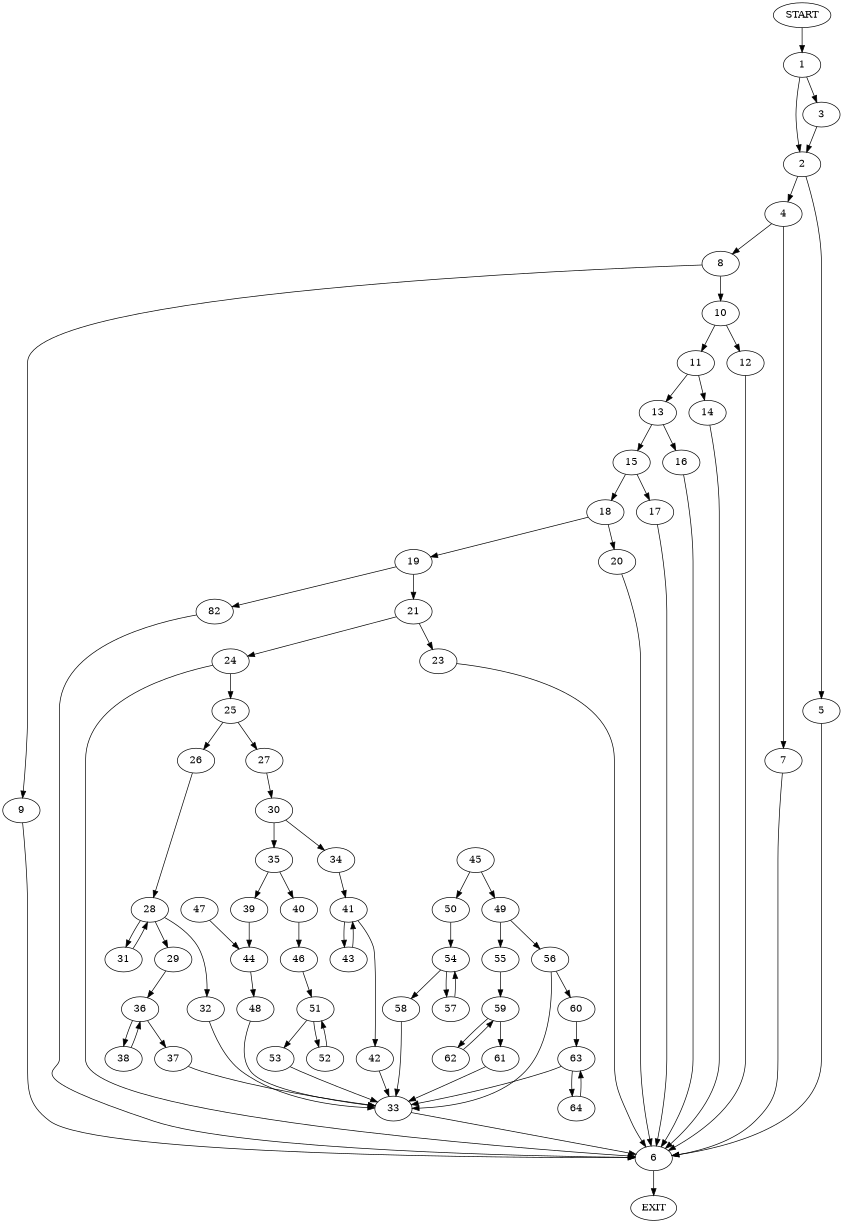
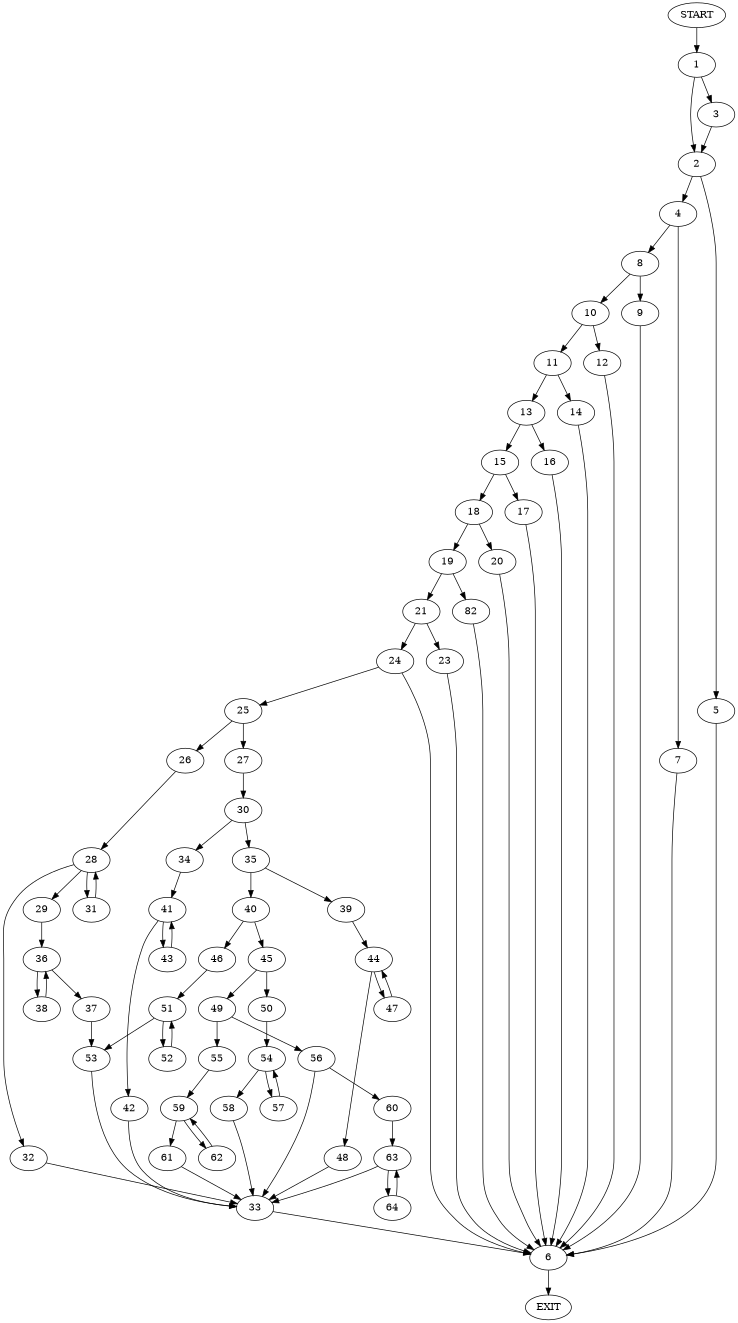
edge "40" -> "45": added
edge "44" -> "47": added
edge "37" -> "33": now "37" -> "53"
